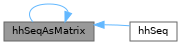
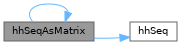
edge "hhSeq" -> "hhSeqAsMatrix": reversed
